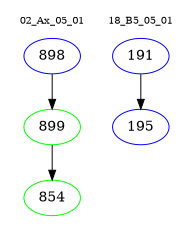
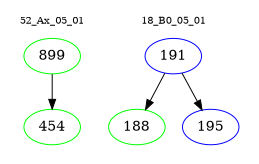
cluster "02_Ax_05_01": label "02_Ax_05_01" -> "52_Ax_05_01"
cluster "18_B5_05_01": label "18_B5_05_01" -> "18_B0_05_01"
node "898": removed
node "188": added
node "854": label "854" -> "454"
